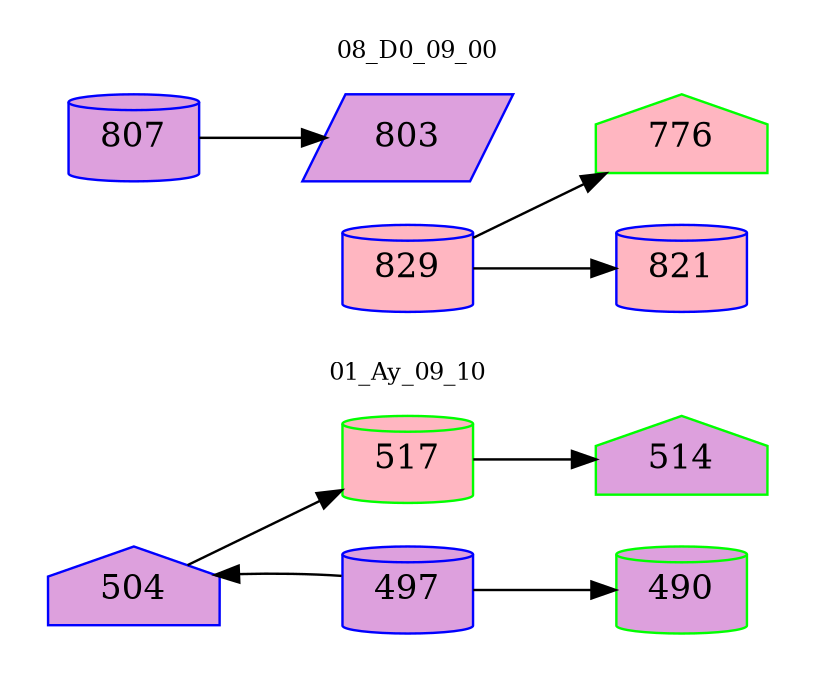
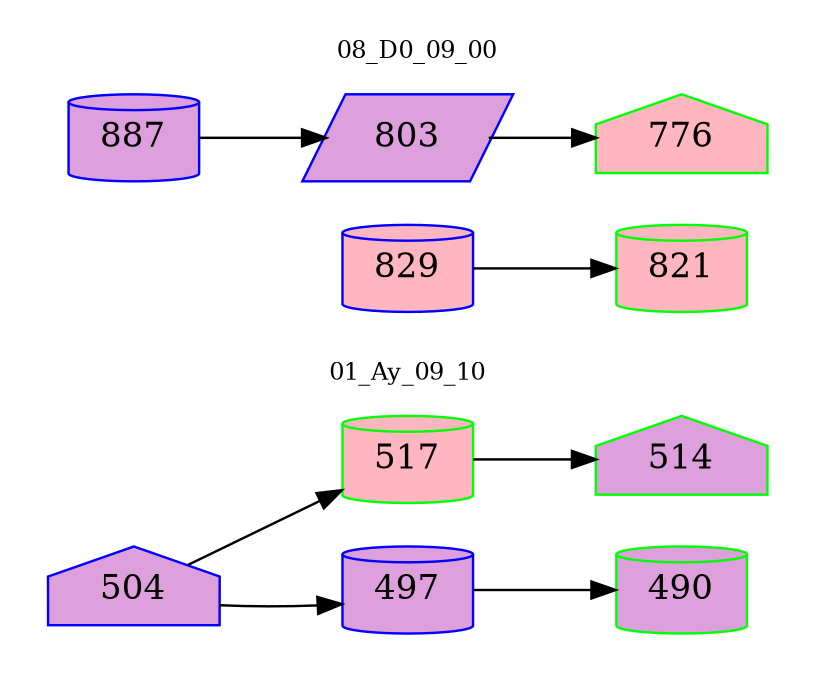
node "807": label "807" -> "887"
edge "829" -> "776": now "803" -> "776"
node "821": color blue -> green
edge "497" -> "504": reversed
